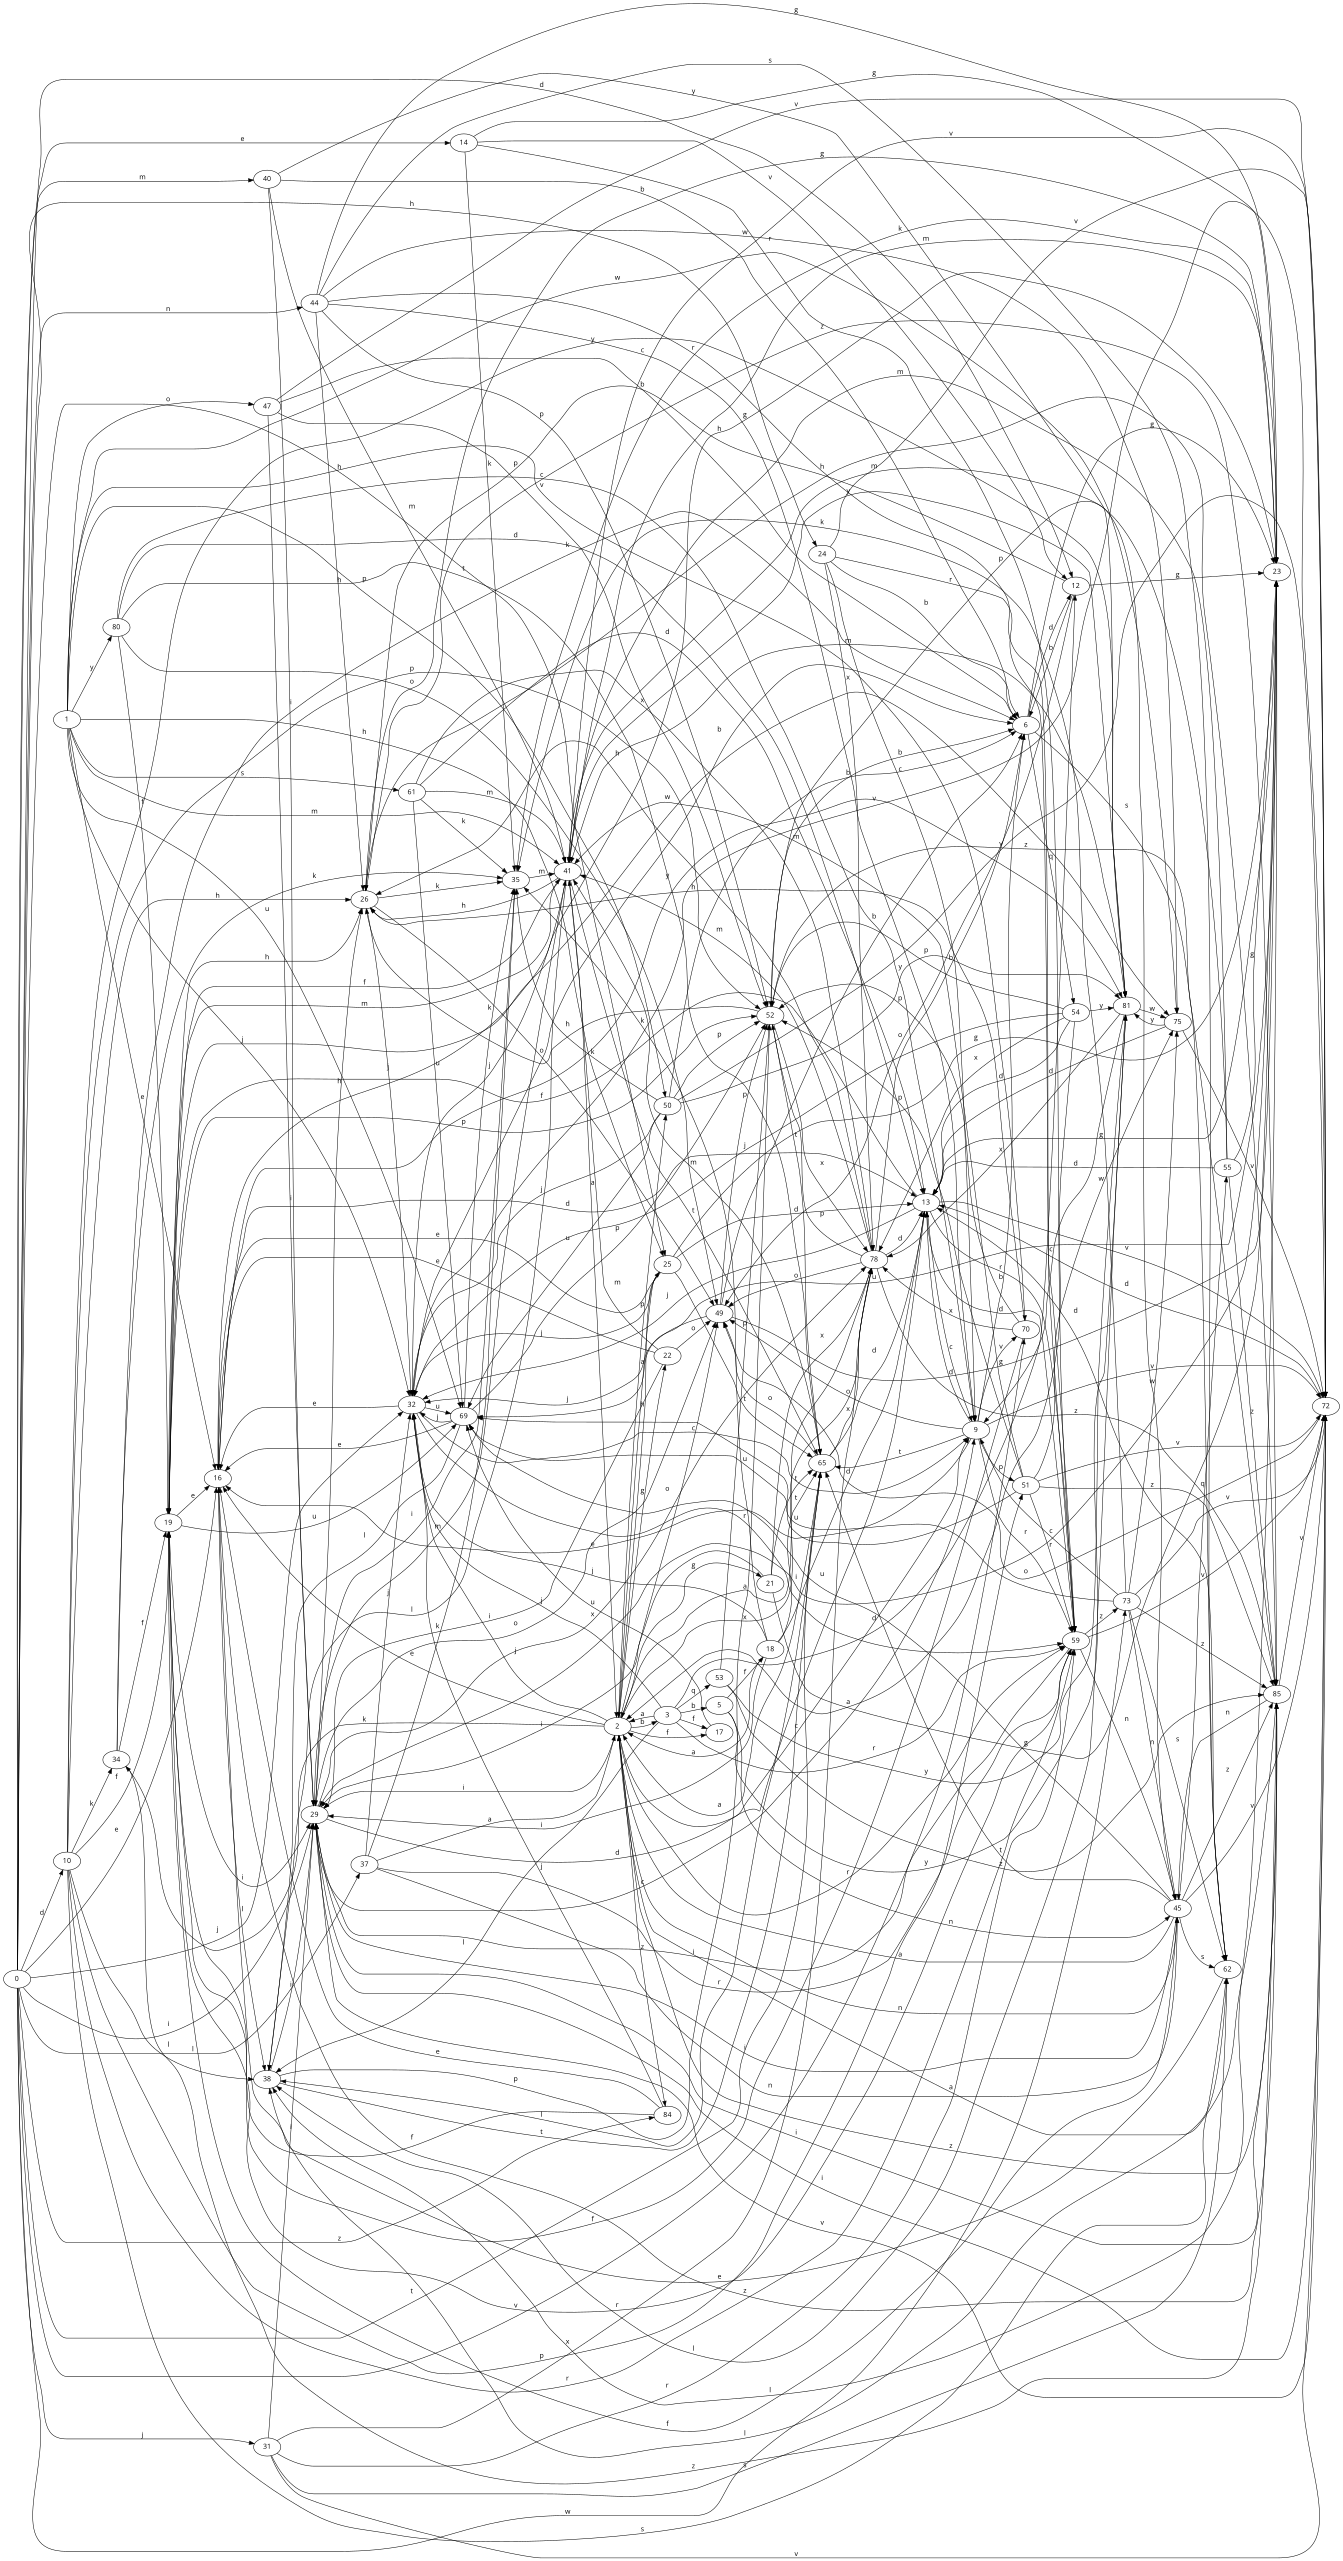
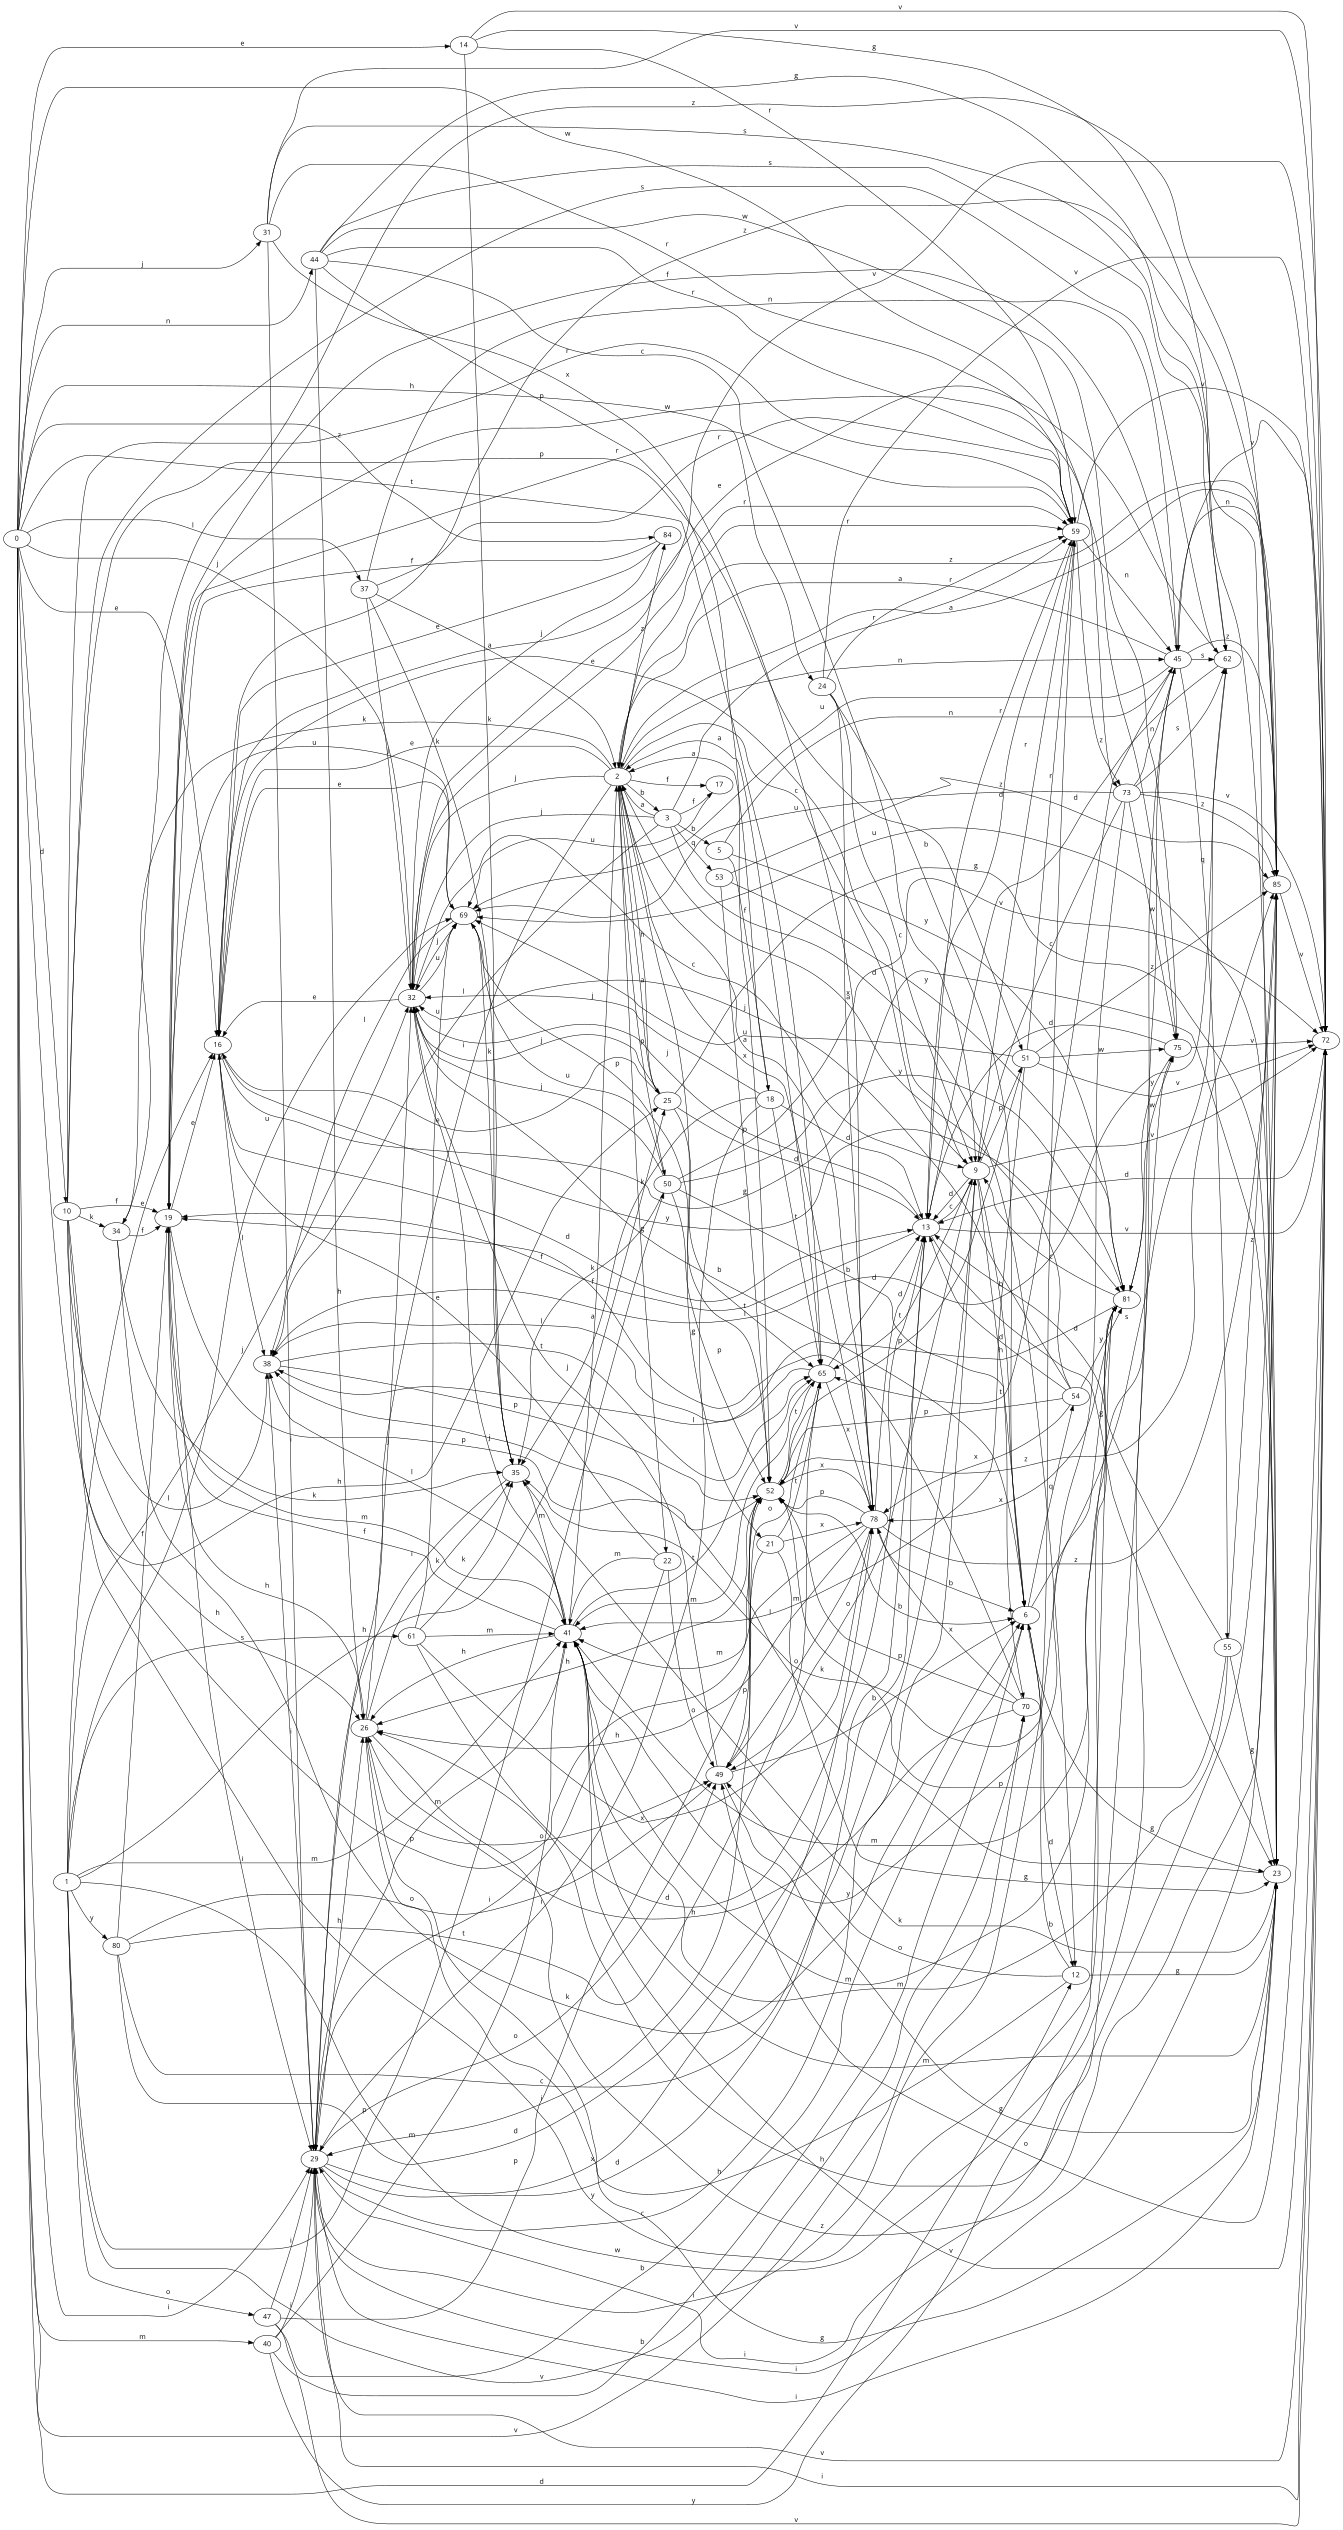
edge "14" -> "12": now "14" -> "72"
edge "9" -> "70": label "v" -> "h"
edge "2" -> "49": removed, label "o"
